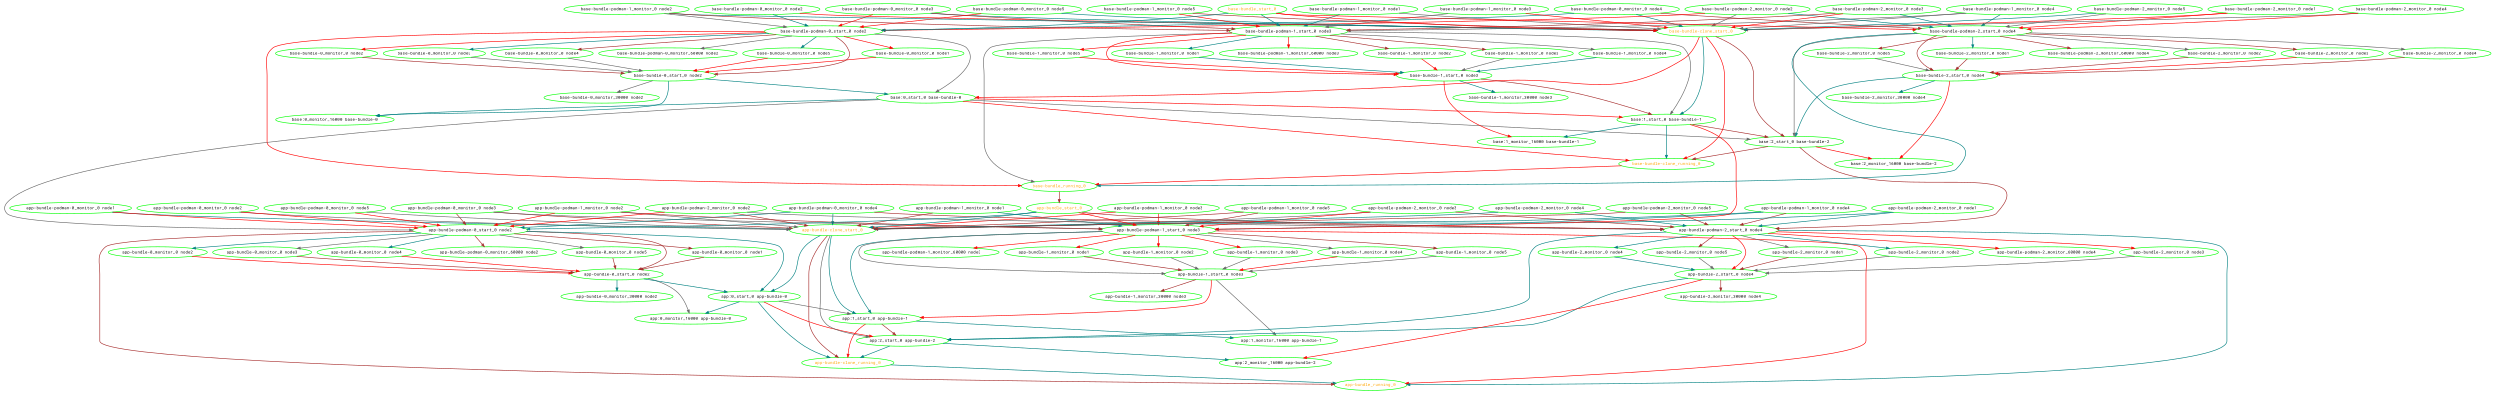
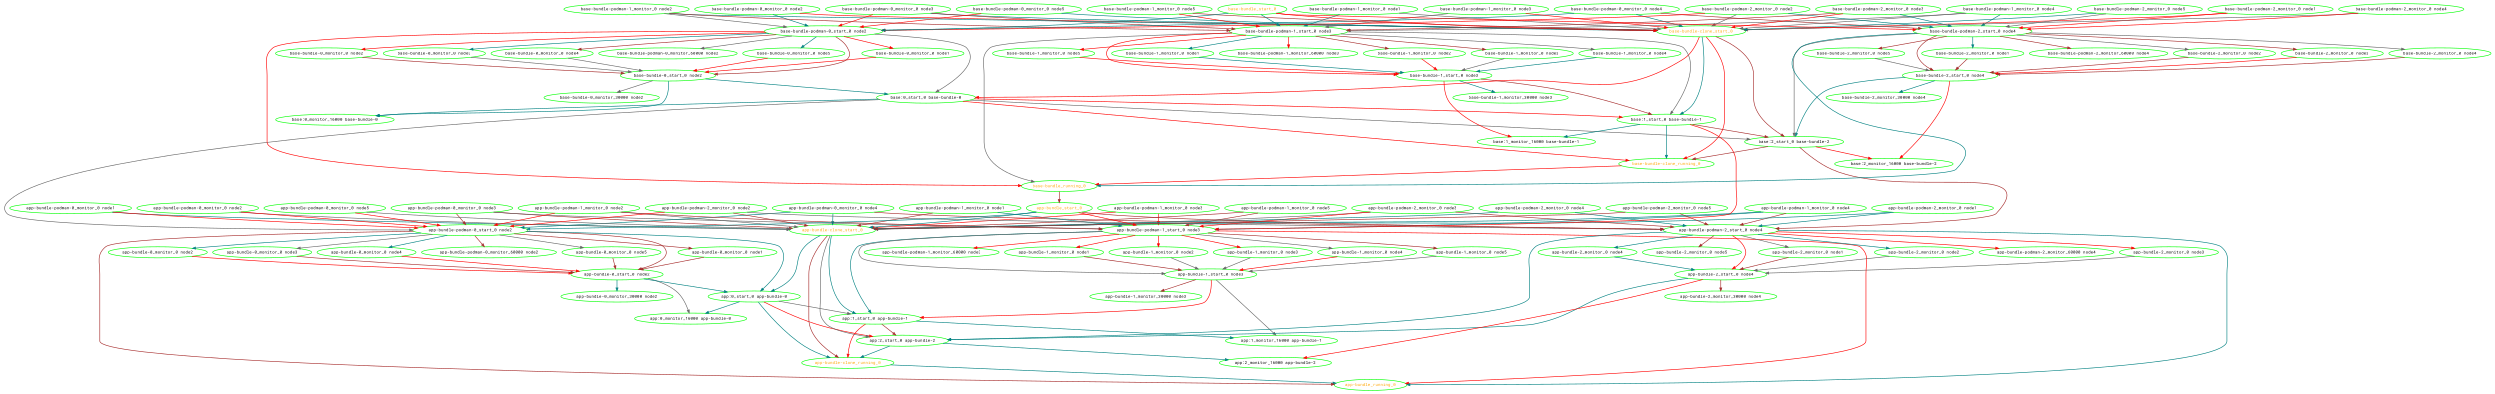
edge "app-bundle-2_monitor_0 node5" -> "app-bundle-2_start_0 node4": removed
